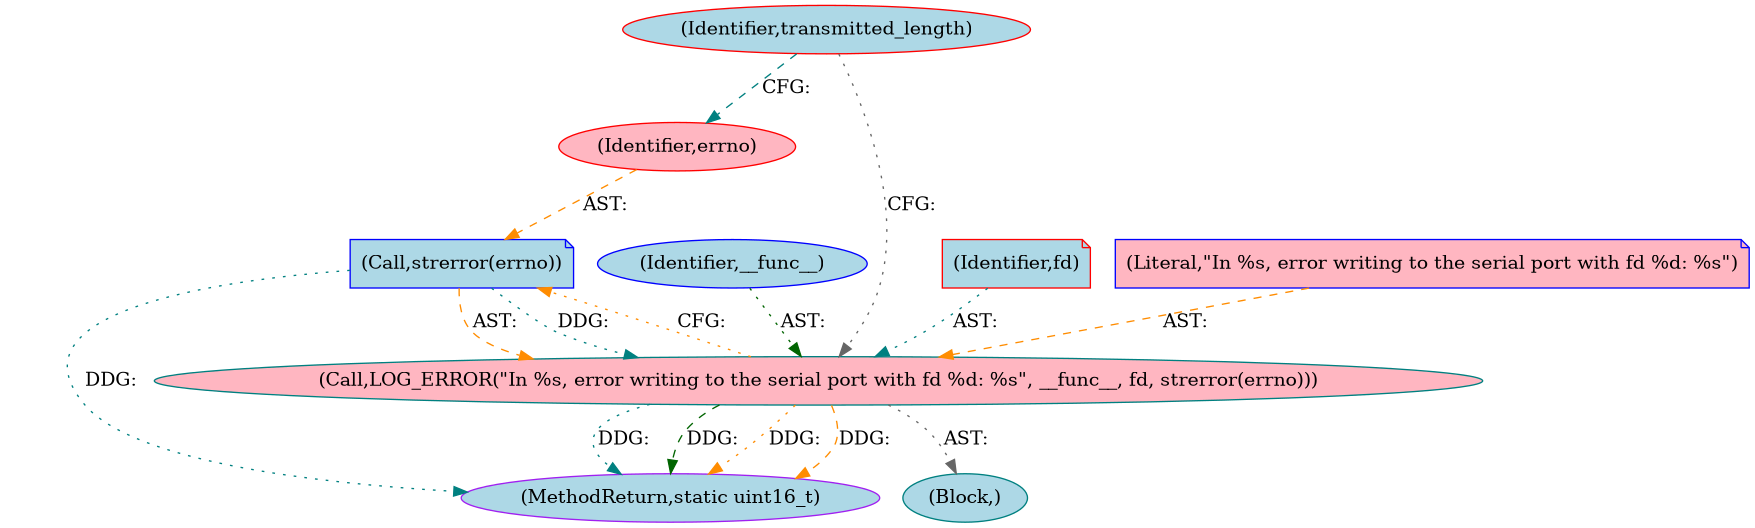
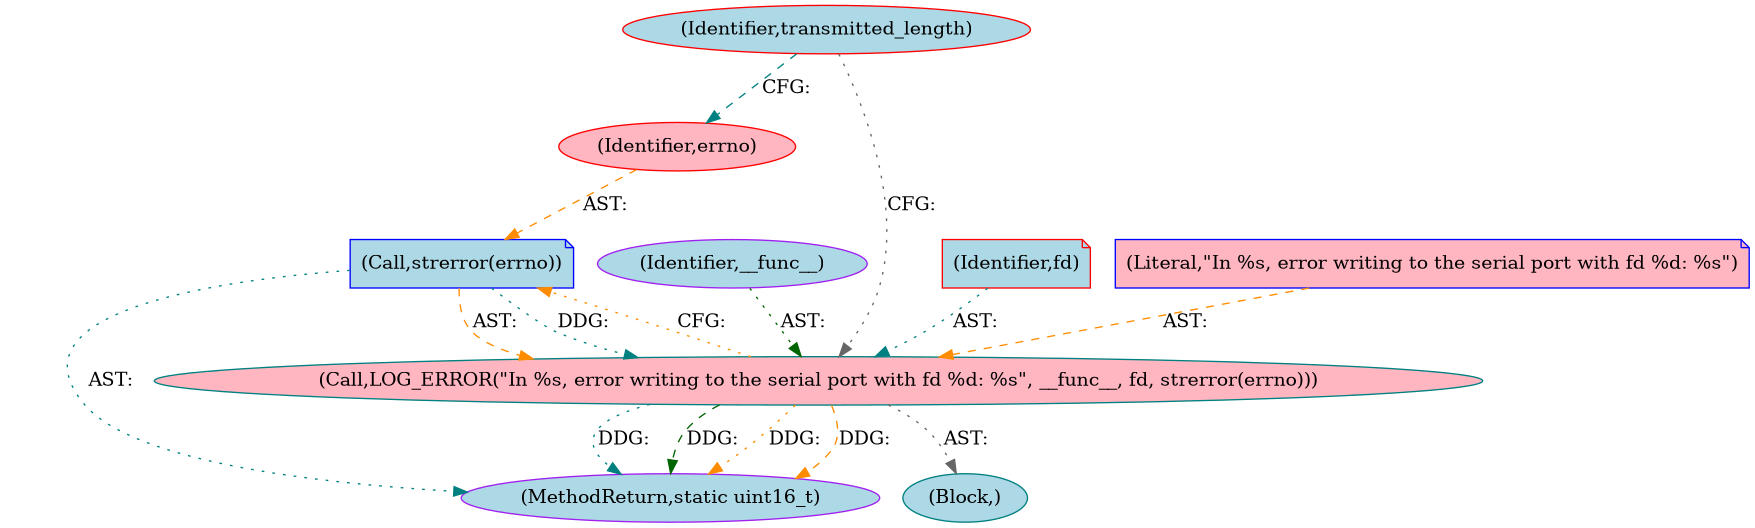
node "(Identifier,__func__)": color blue -> purple
edge "(Call,strerror(errno))" -> "(MethodReturn,static uint16_t)": label "DDG: " -> "AST: "
